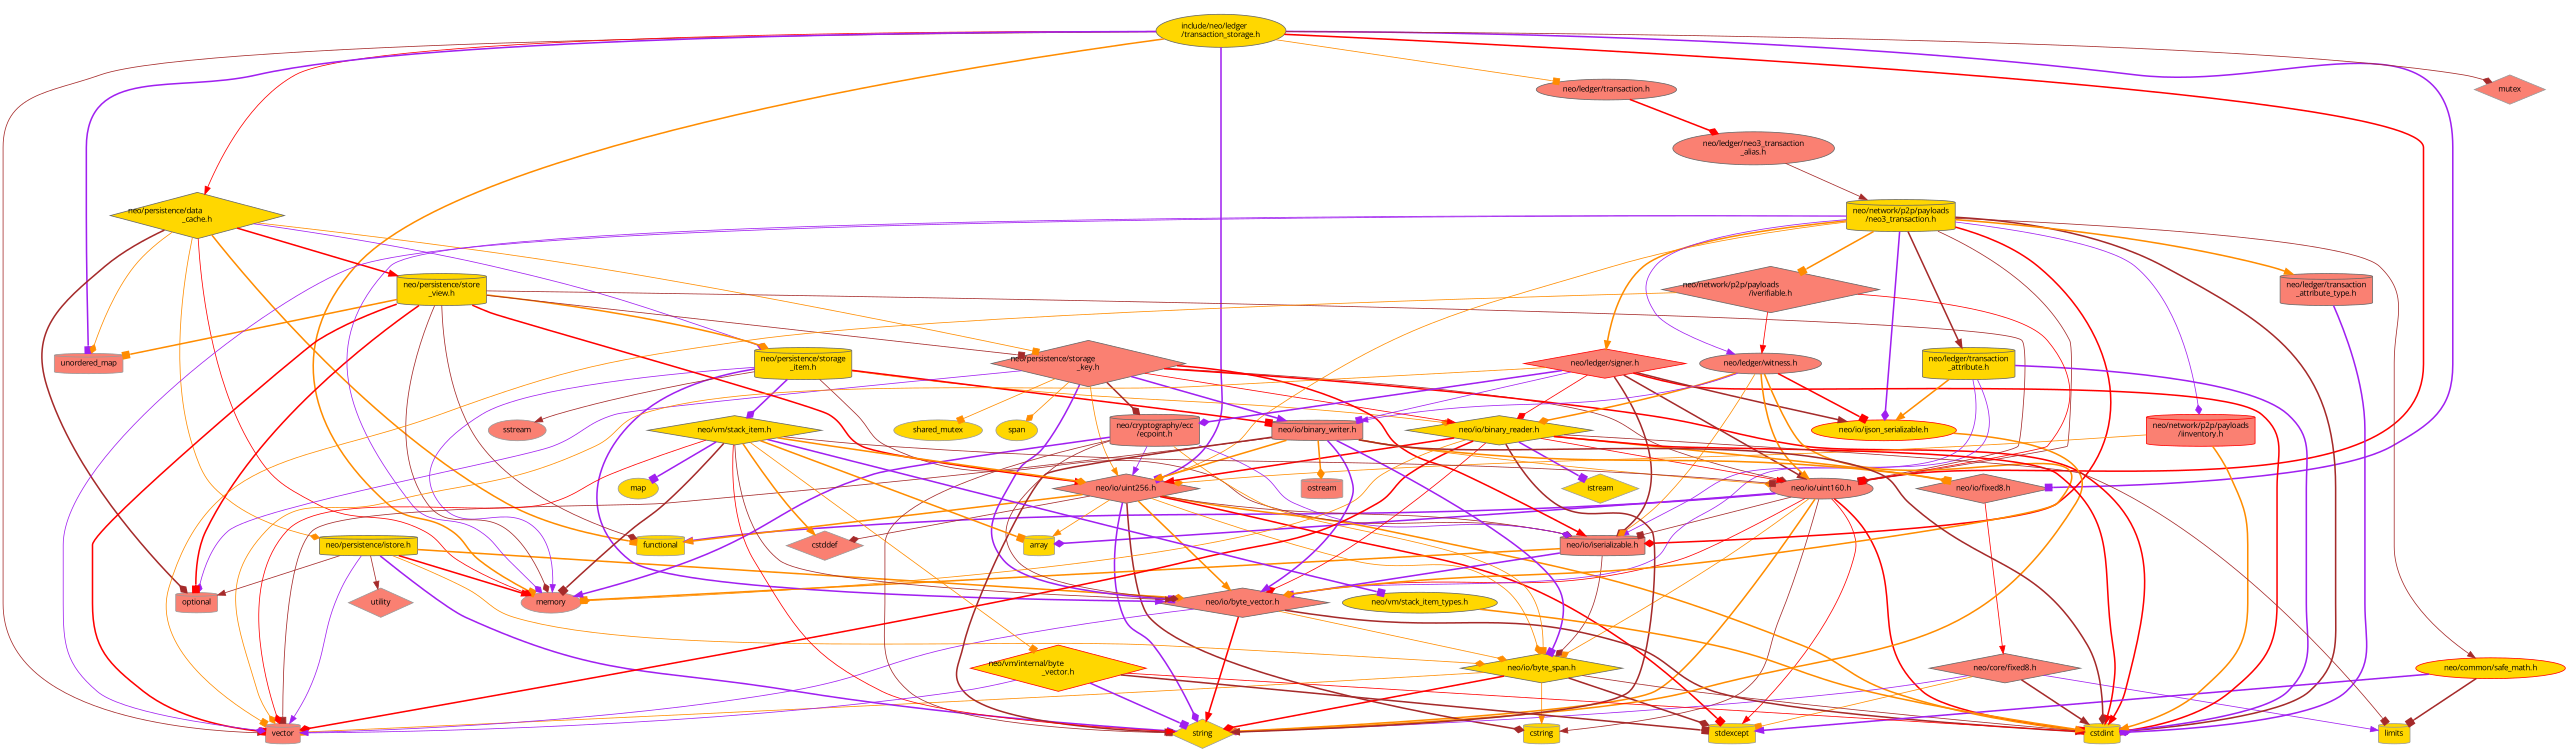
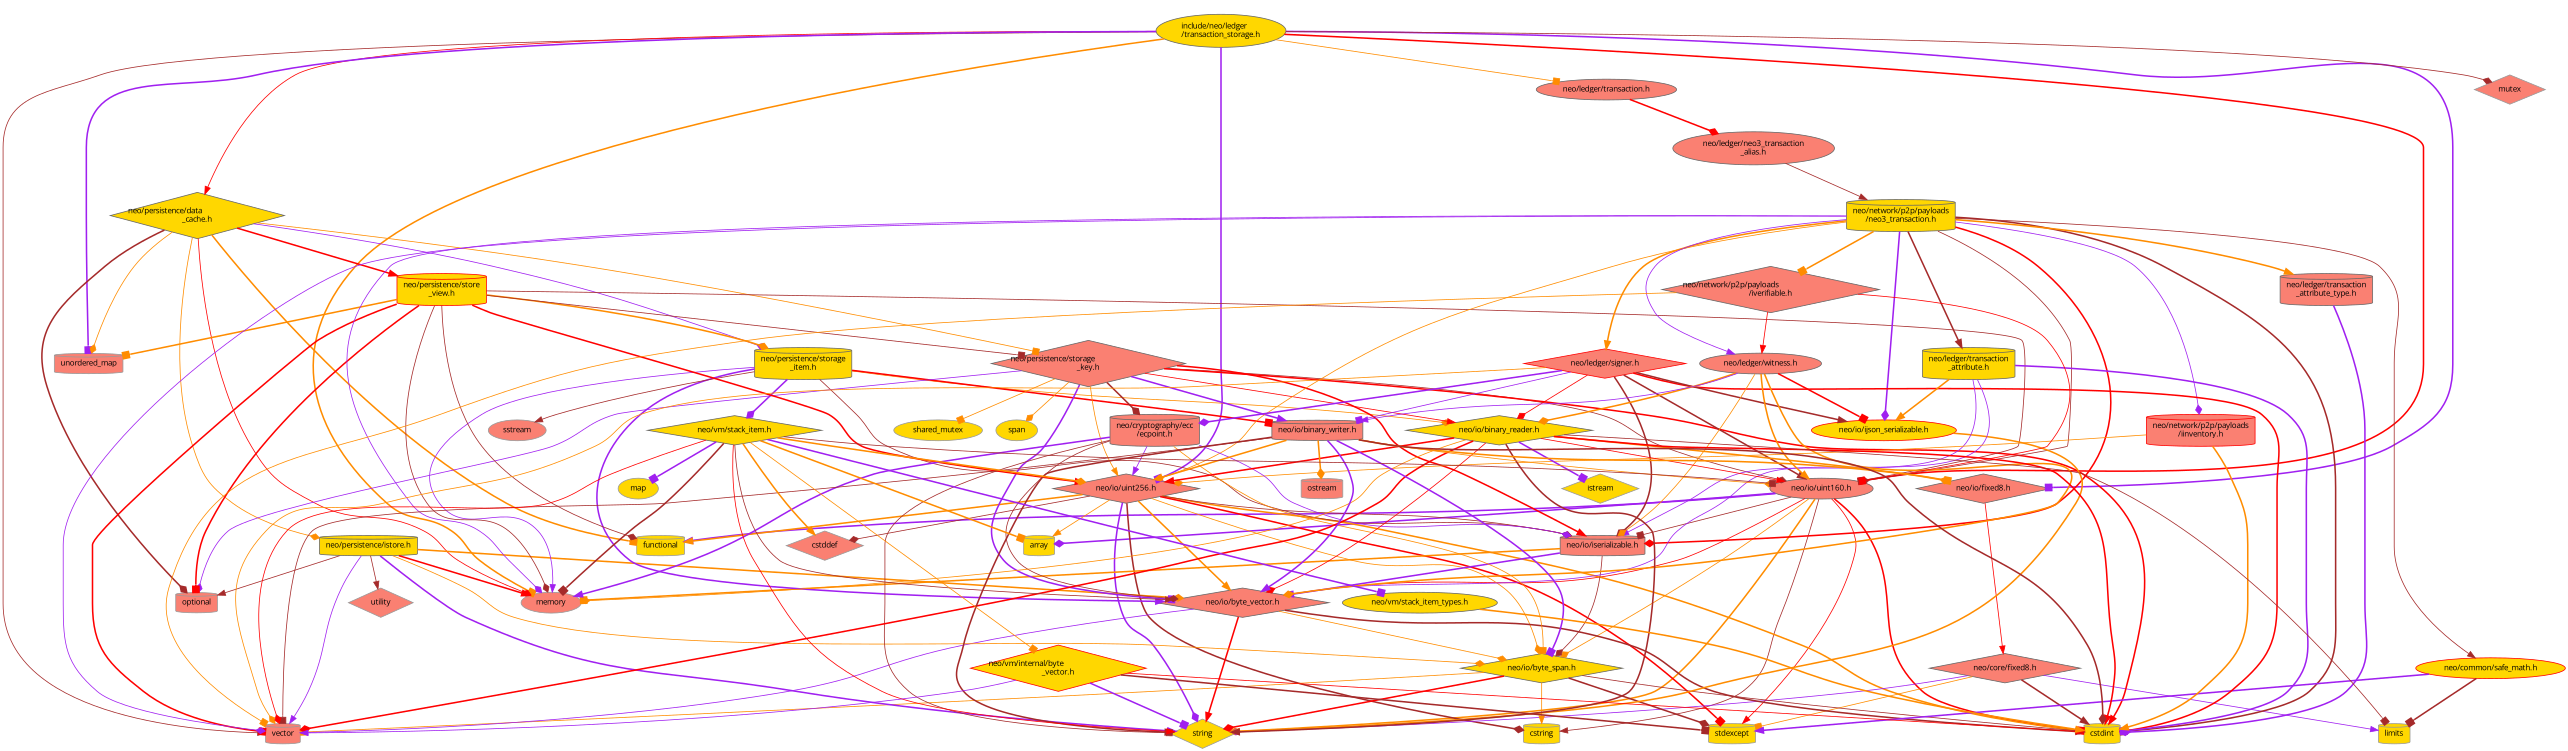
node "neo/persistence/store _view.h": color grey40 -> red
